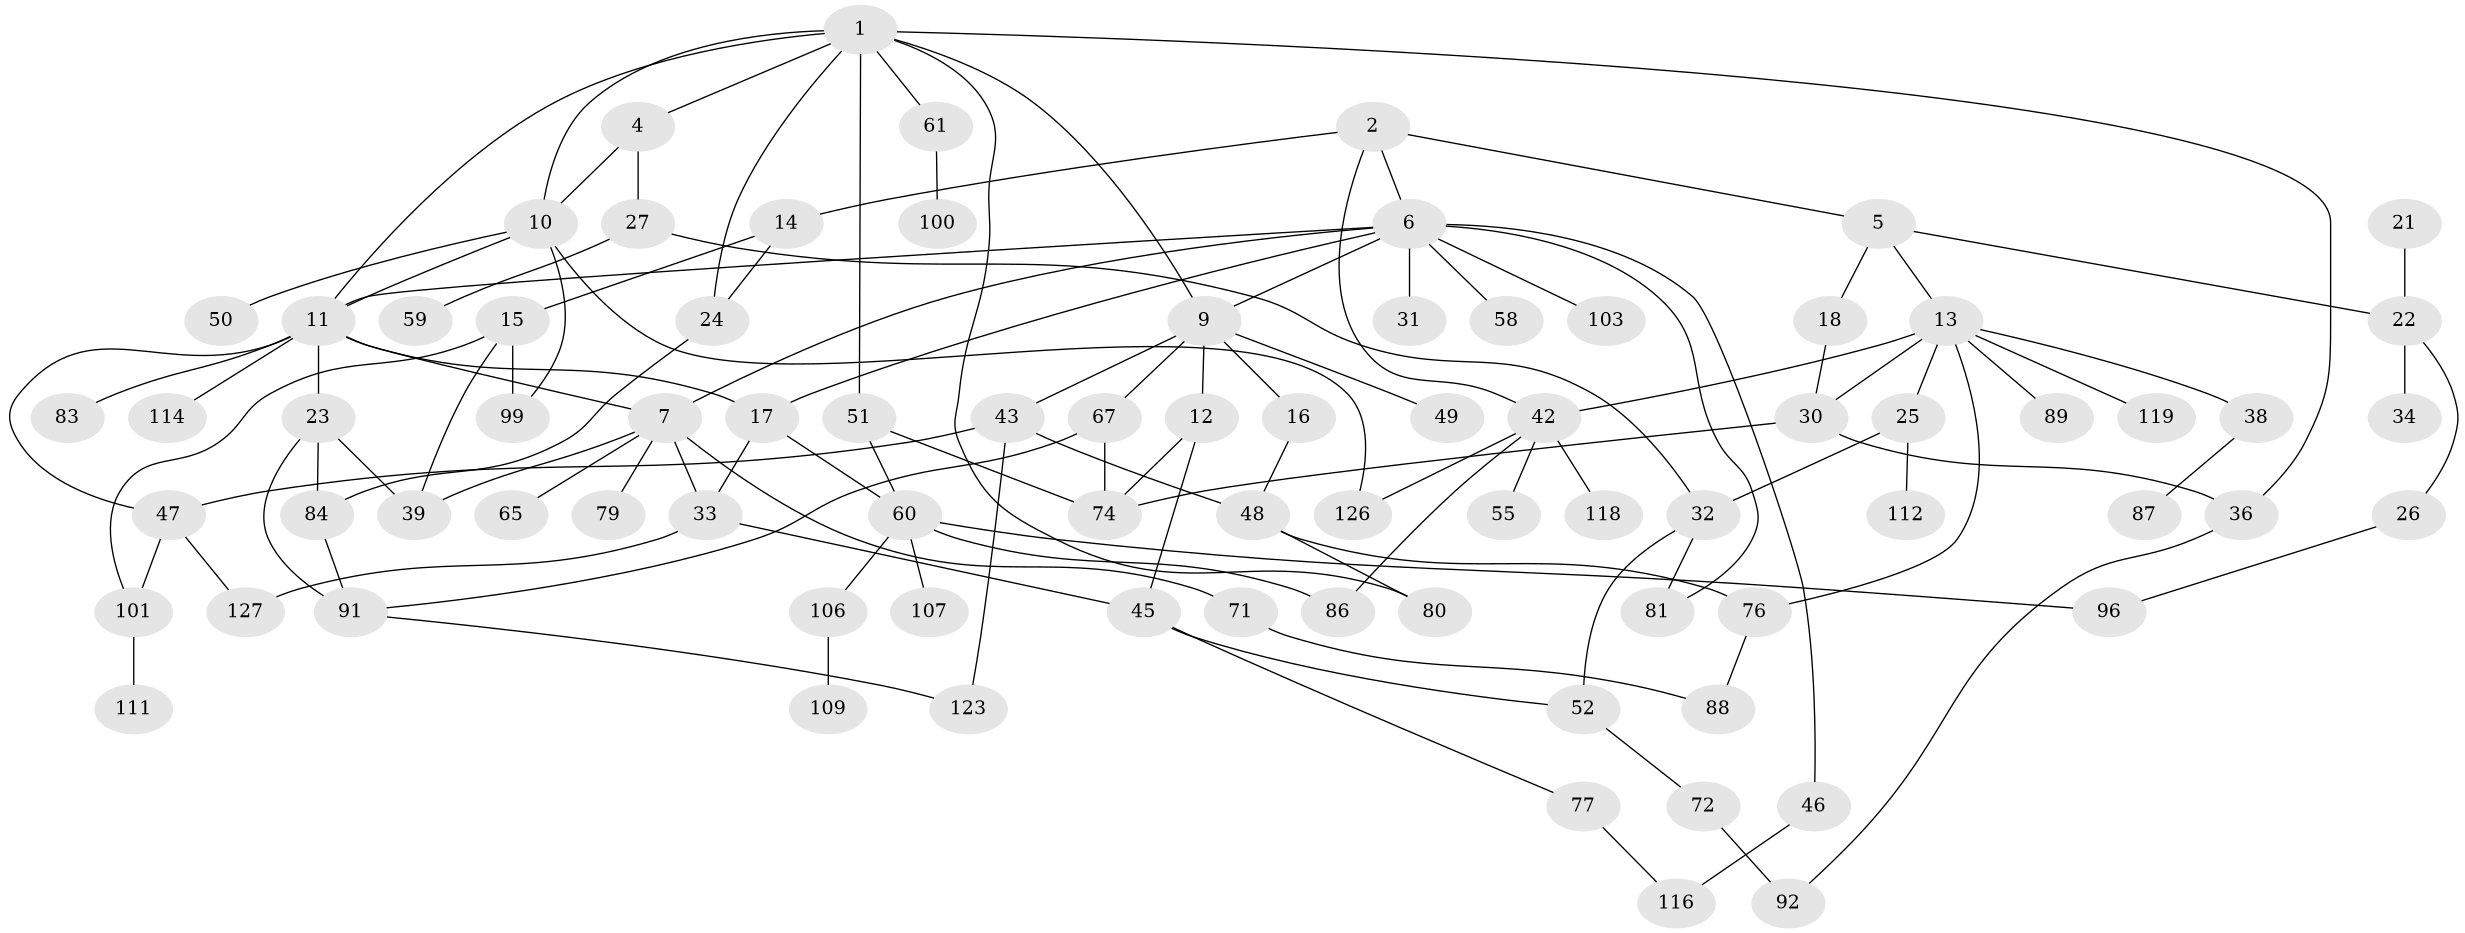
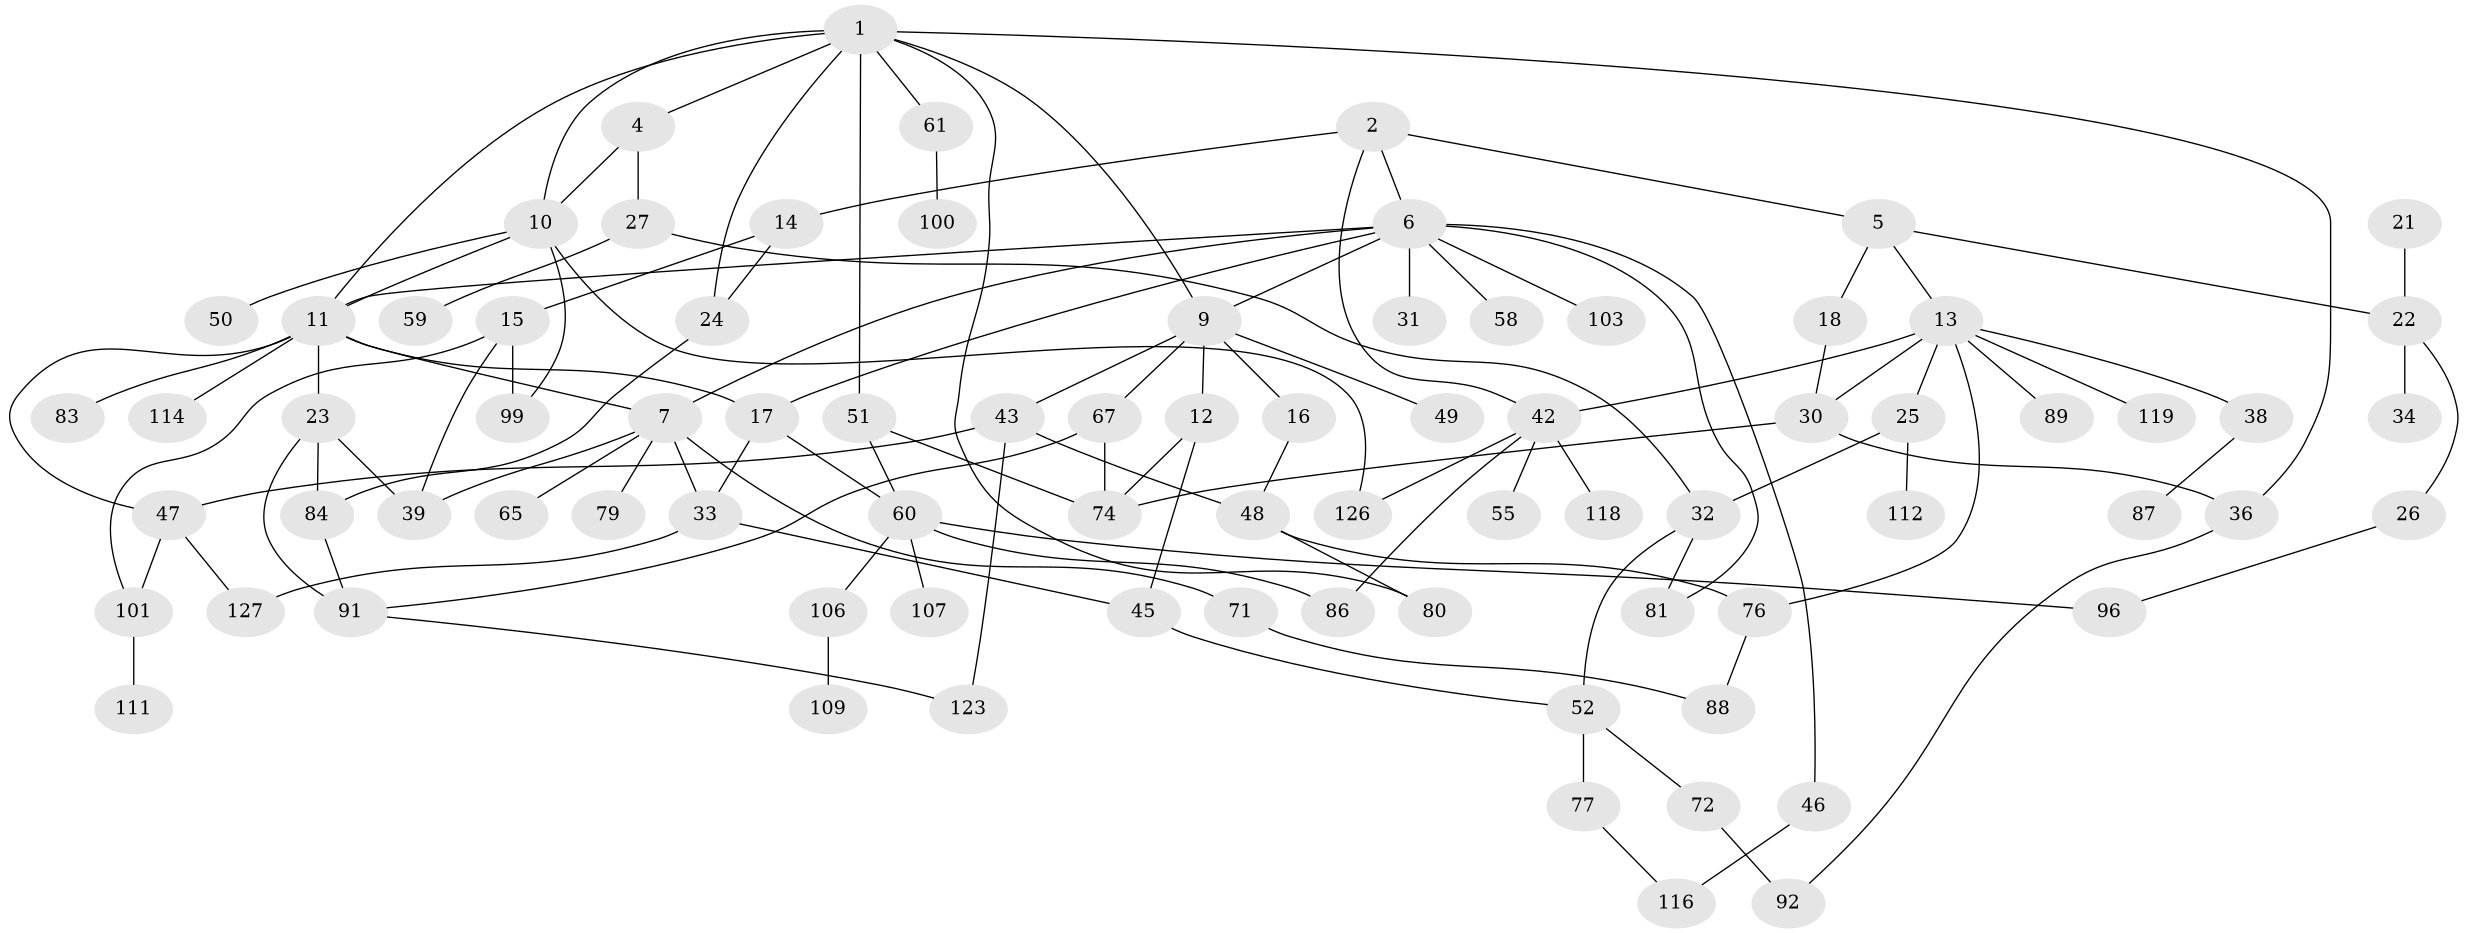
edge "45" -- "77": now "52" -- "77"
